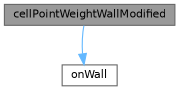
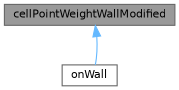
edge "cellPointWeightWallModified" -> "onWall": reversed
